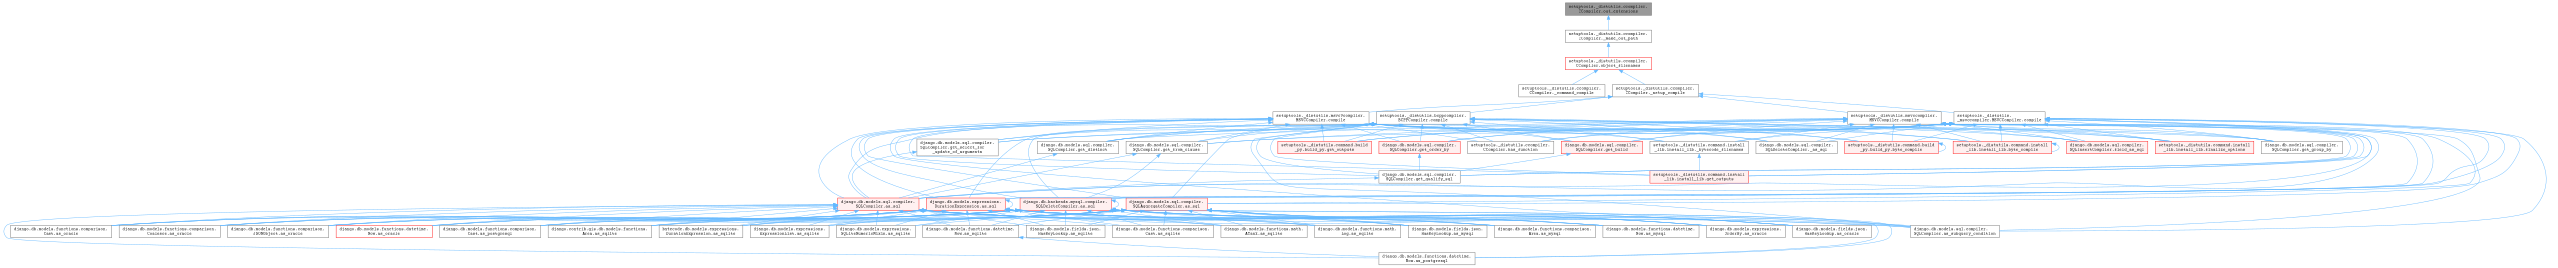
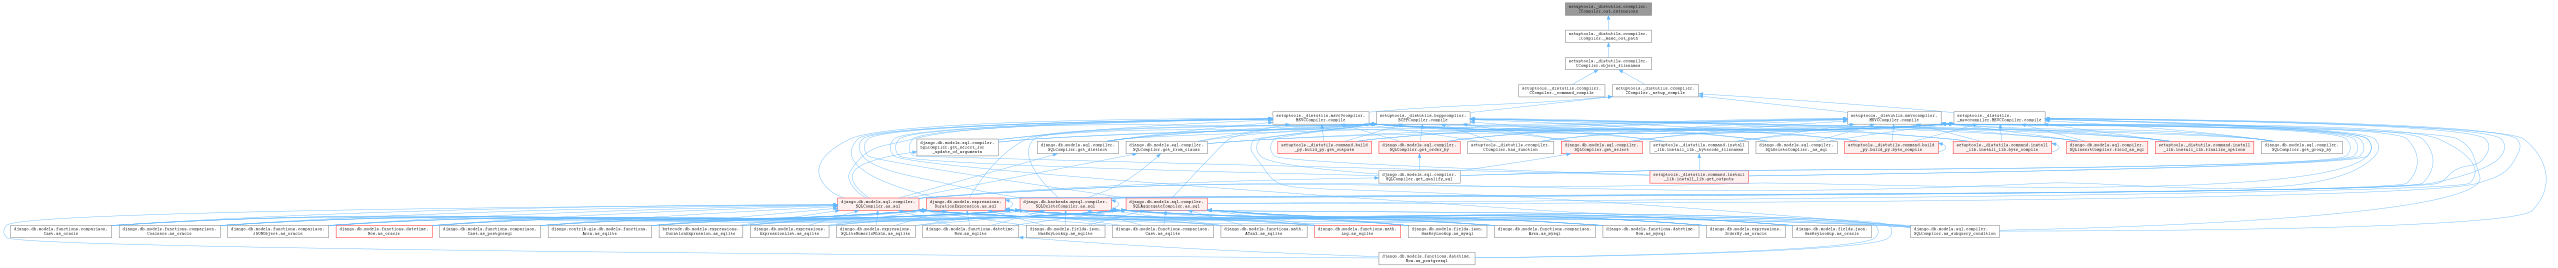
node "setuptools._distutils.ccompiler. CCompiler.object_filenames": color red -> grey40
node "django.db.models.sql.compiler. SQLCompiler.get_build": label "django.db.models.sql.compiler. SQLCompiler.get_build" -> "django.db.models.sql.compiler. SQLCompiler.get_select"
node "django.db.models.functions.math. Log.as_sqlite": color grey40 -> red
